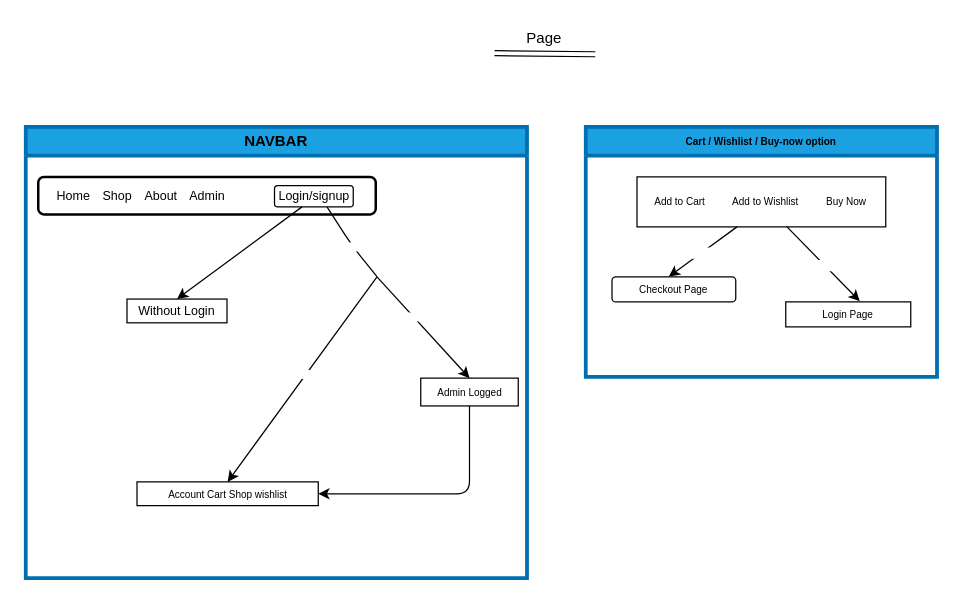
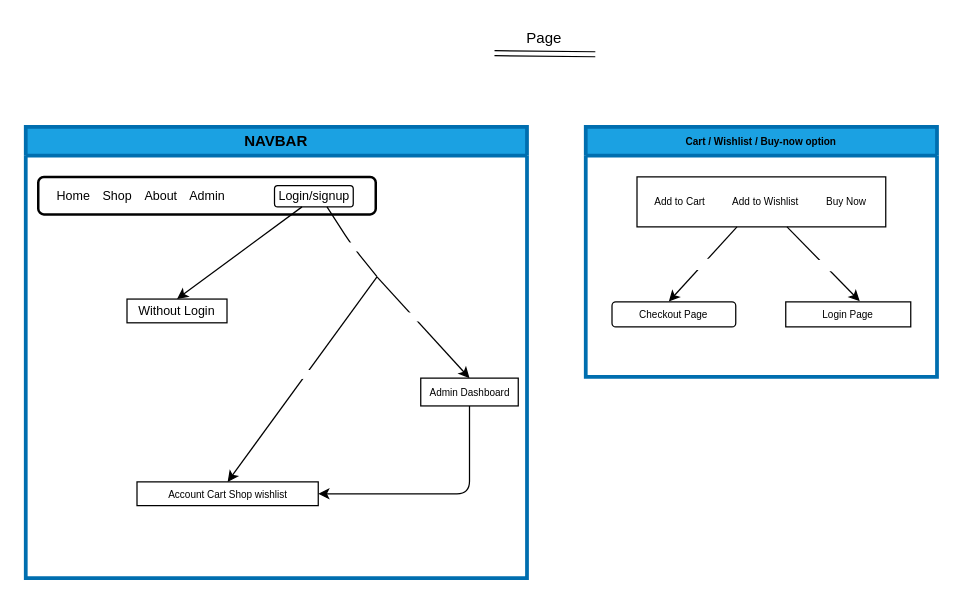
node "Checkout Page": moved (674, 289) -> (674, 314)
node "Admin Logged": label "Admin Logged" -> "Admin Dashboard"
